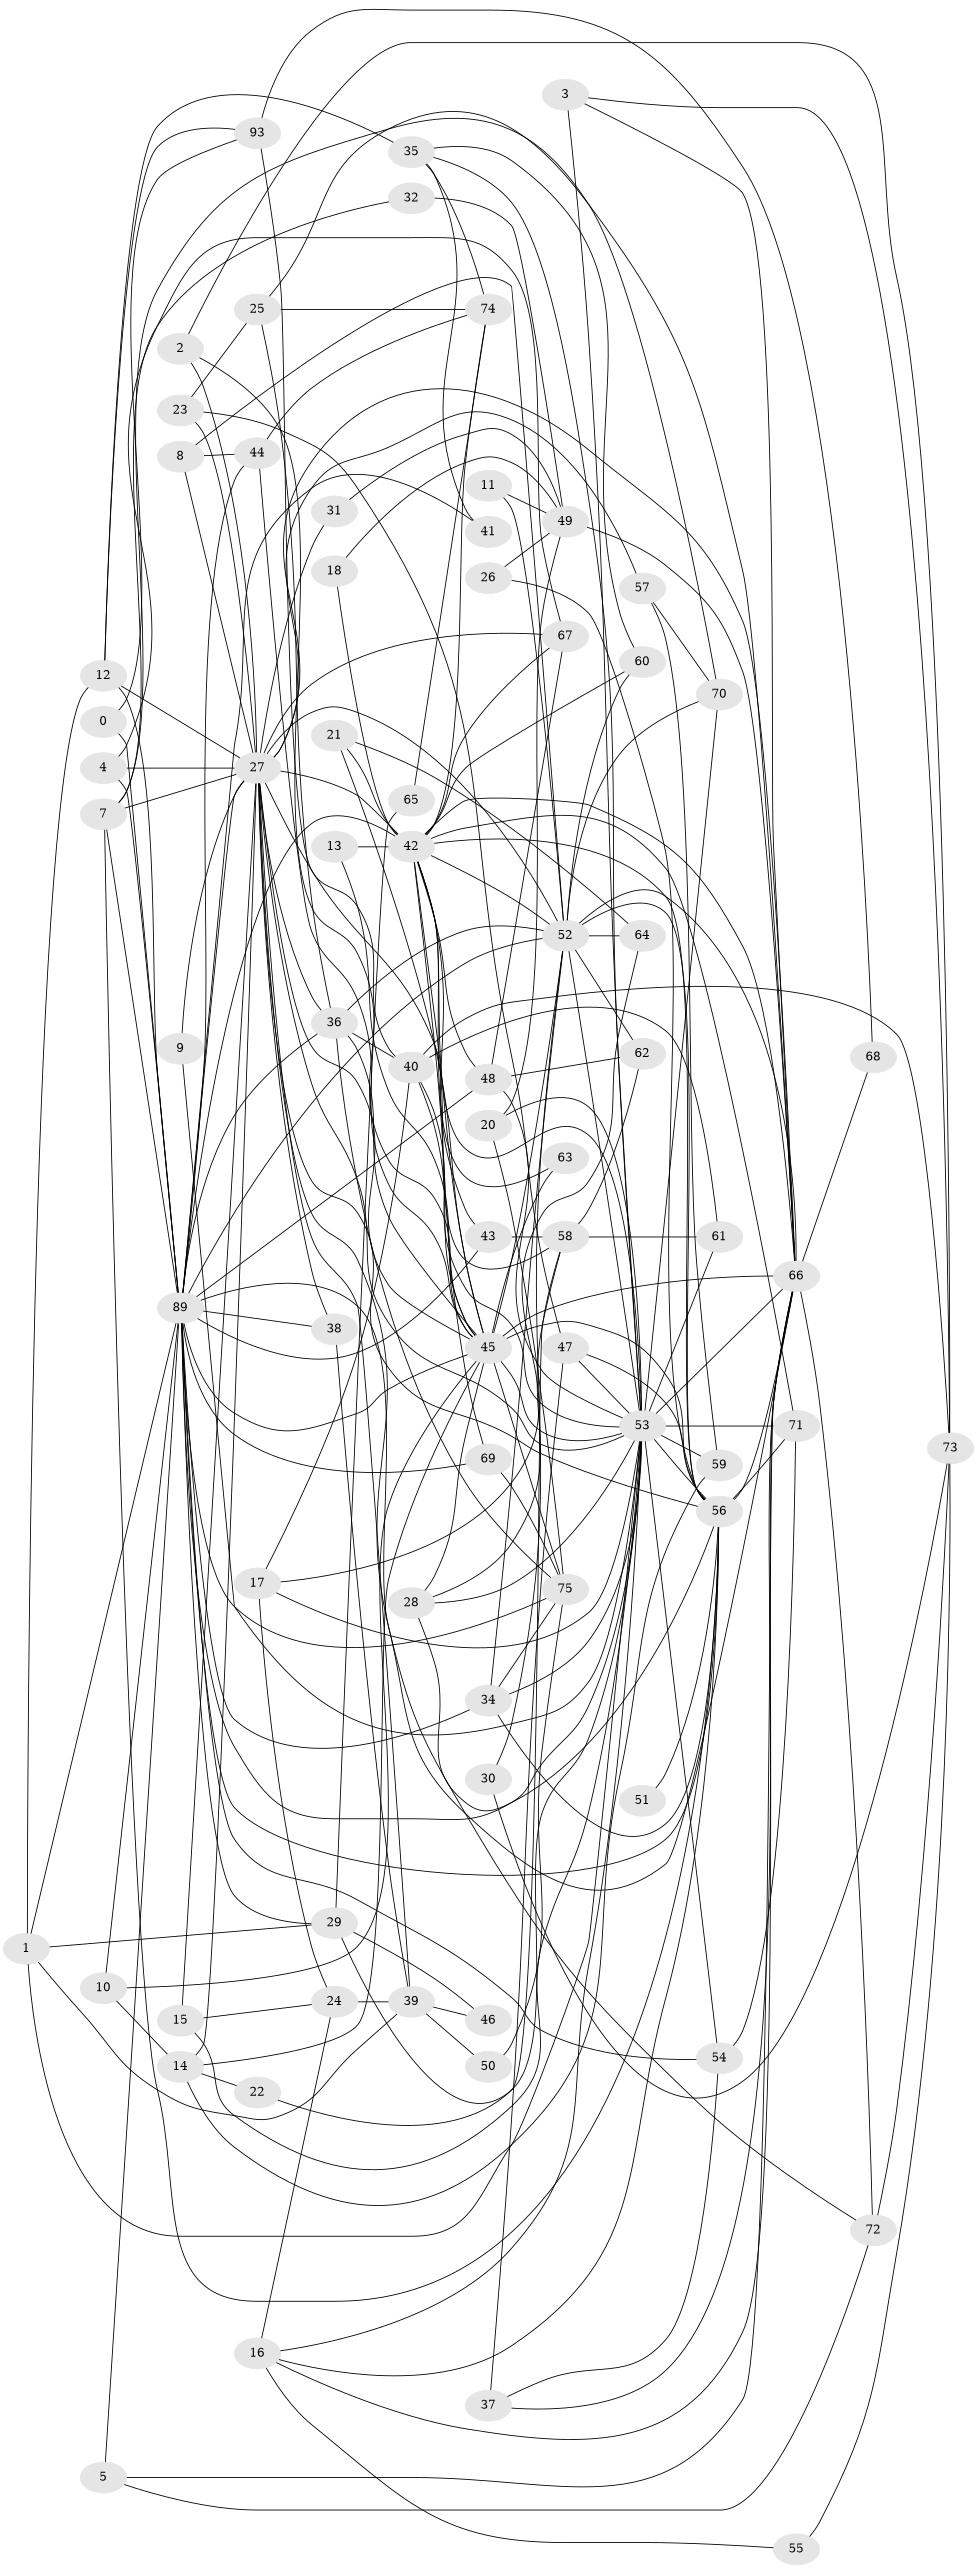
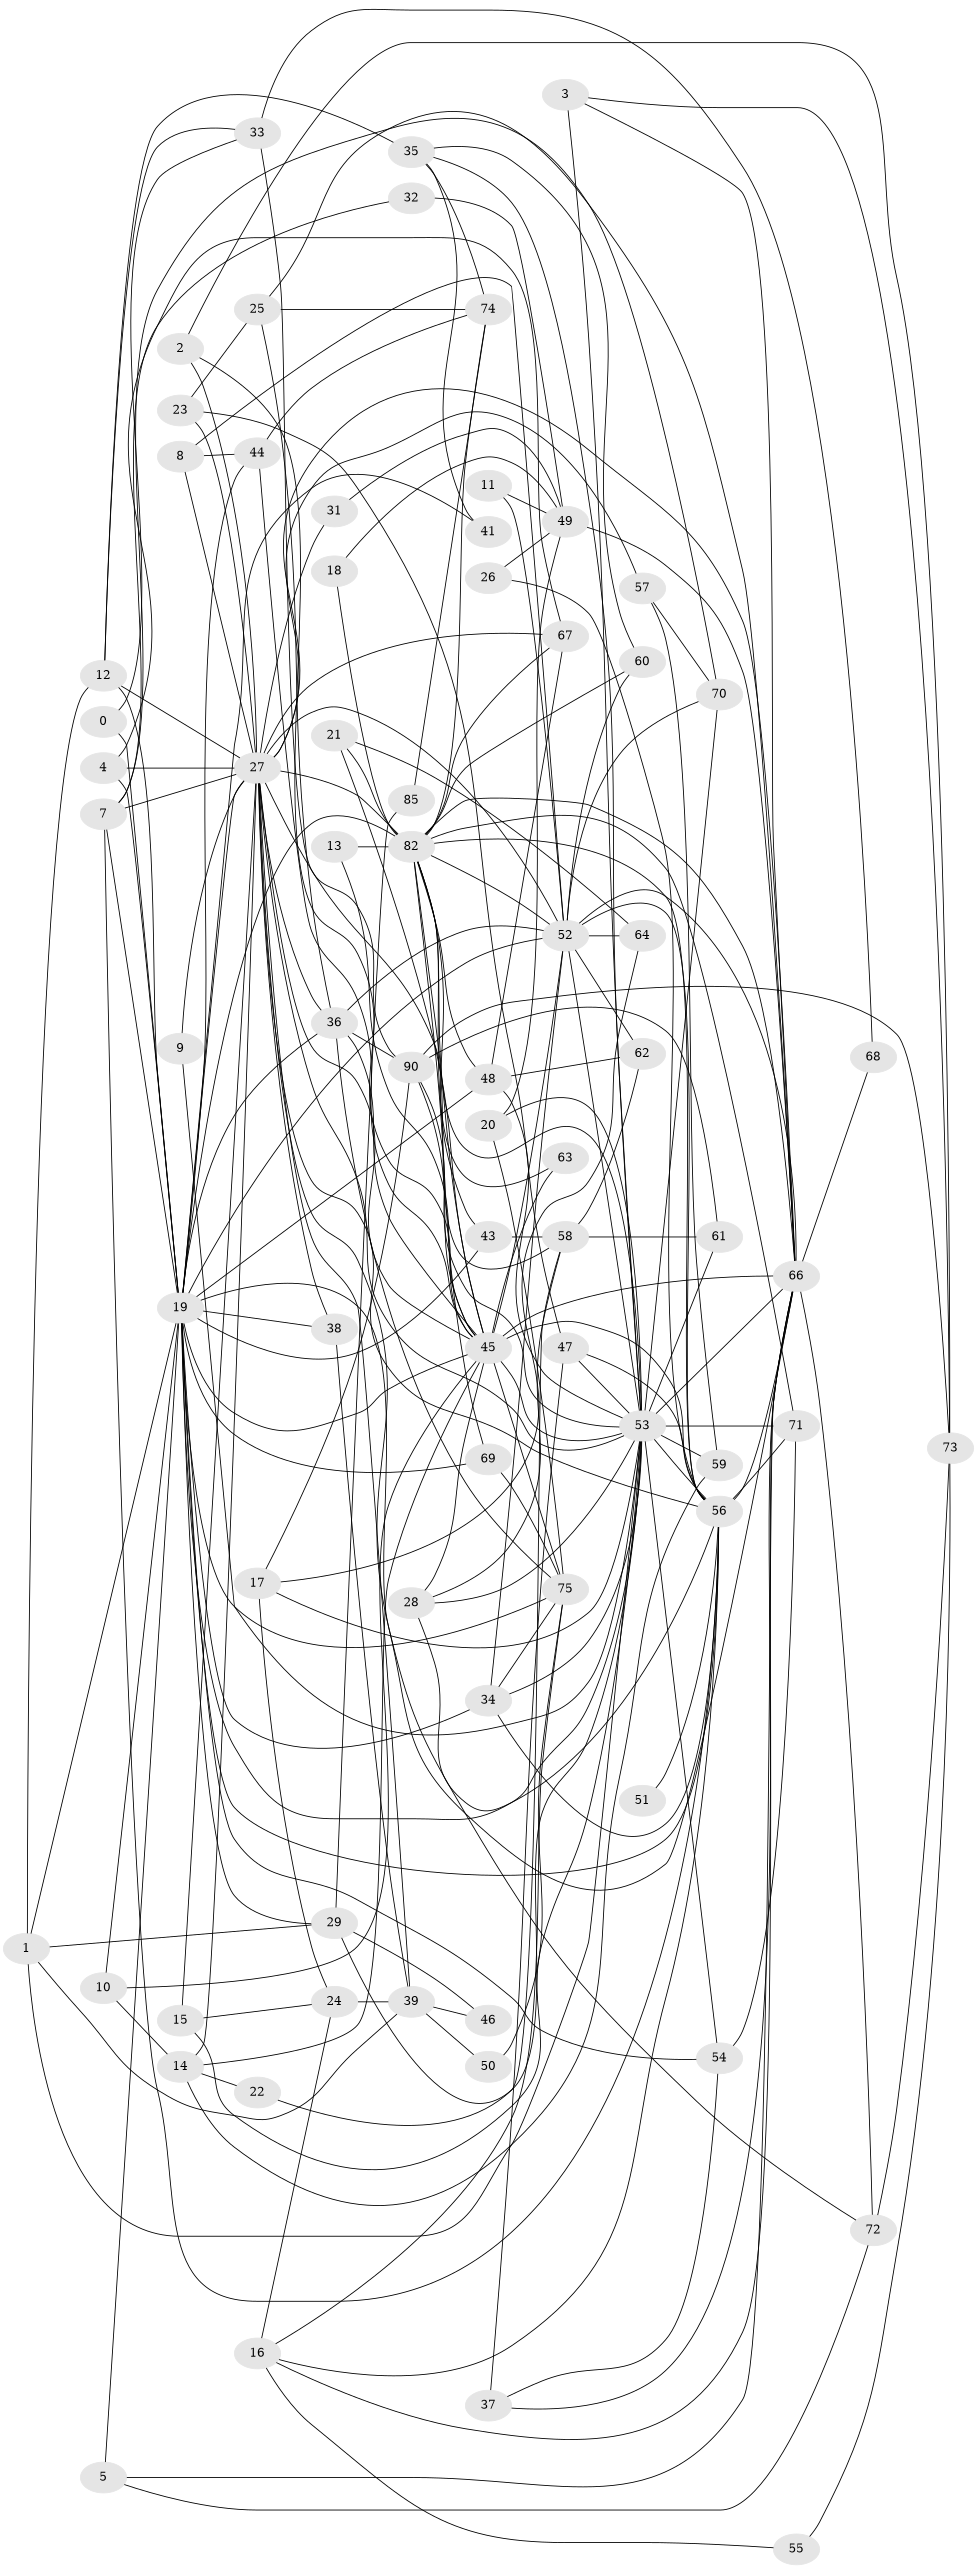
node "93": label "93" -> "33"
node "65": label "65" -> "85"
node "42": label "42" -> "82"
node "40": label "40" -> "90"
node "89": label "89" -> "19"
node "30": removed
edge "53" -- "16": now "75" -- "16"
